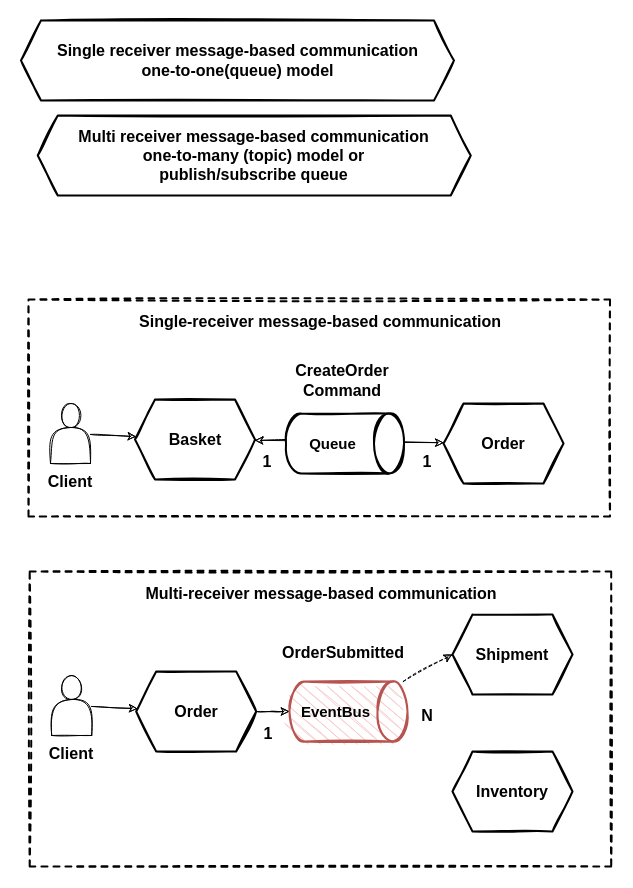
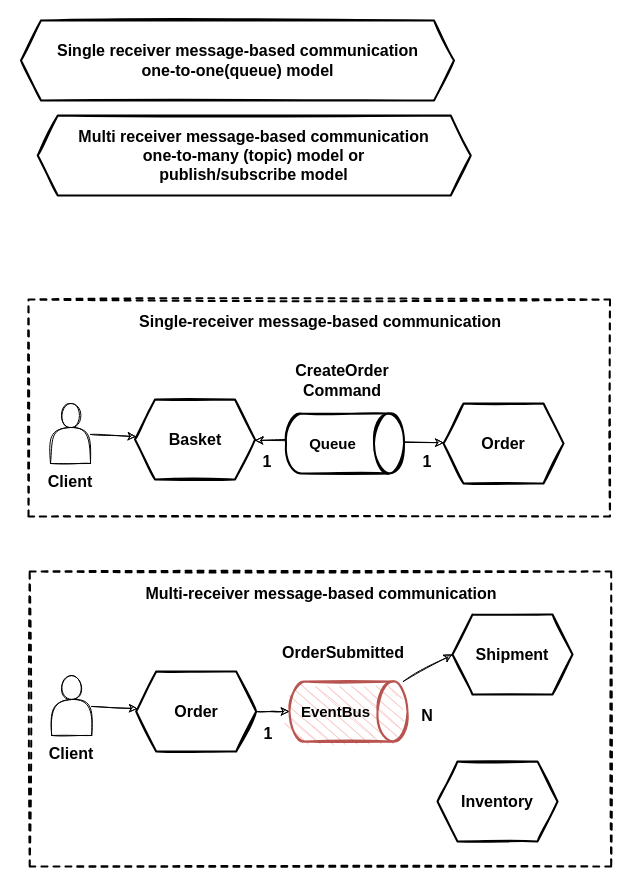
node "Multi receiver message-based communication one-to-many (topic) model or publish/subscribe queue": label "Multi receiver message-based communication one-to-many (topic) model or publish/subscribe queue" -> "Multi receiver message-based communication one-to-many (topic) model or publish/subscribe model"
edge "EventBus" -> "Shipment": style dashed -> solid
node "Inventory": moved (513, 792) -> (498, 802)
